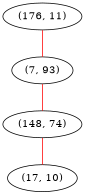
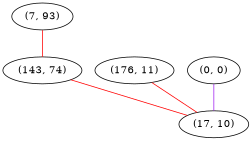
edge "(176, 11)" -- "(7, 93)": now "(176, 11)" -- "(17, 10)"
node "(0, 0)": added
node "(148, 74)": label "(148, 74)" -> "(143, 74)"
